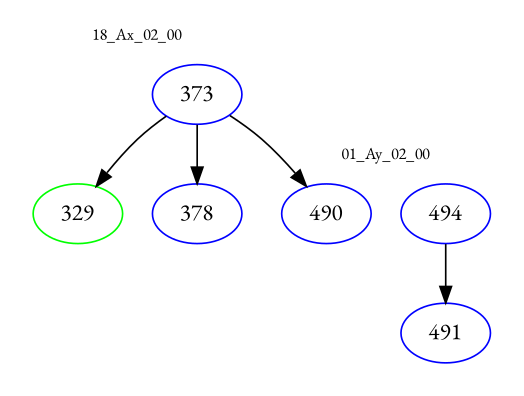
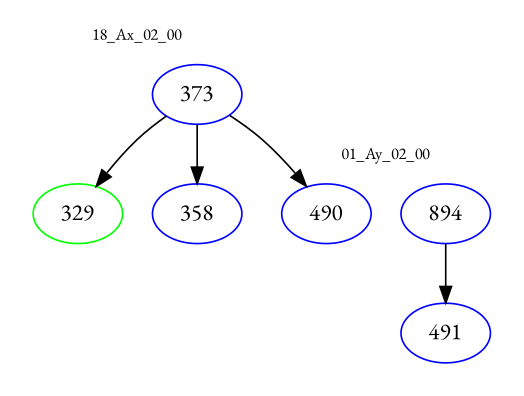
node "378": label "378" -> "358"
node "494": label "494" -> "894"
